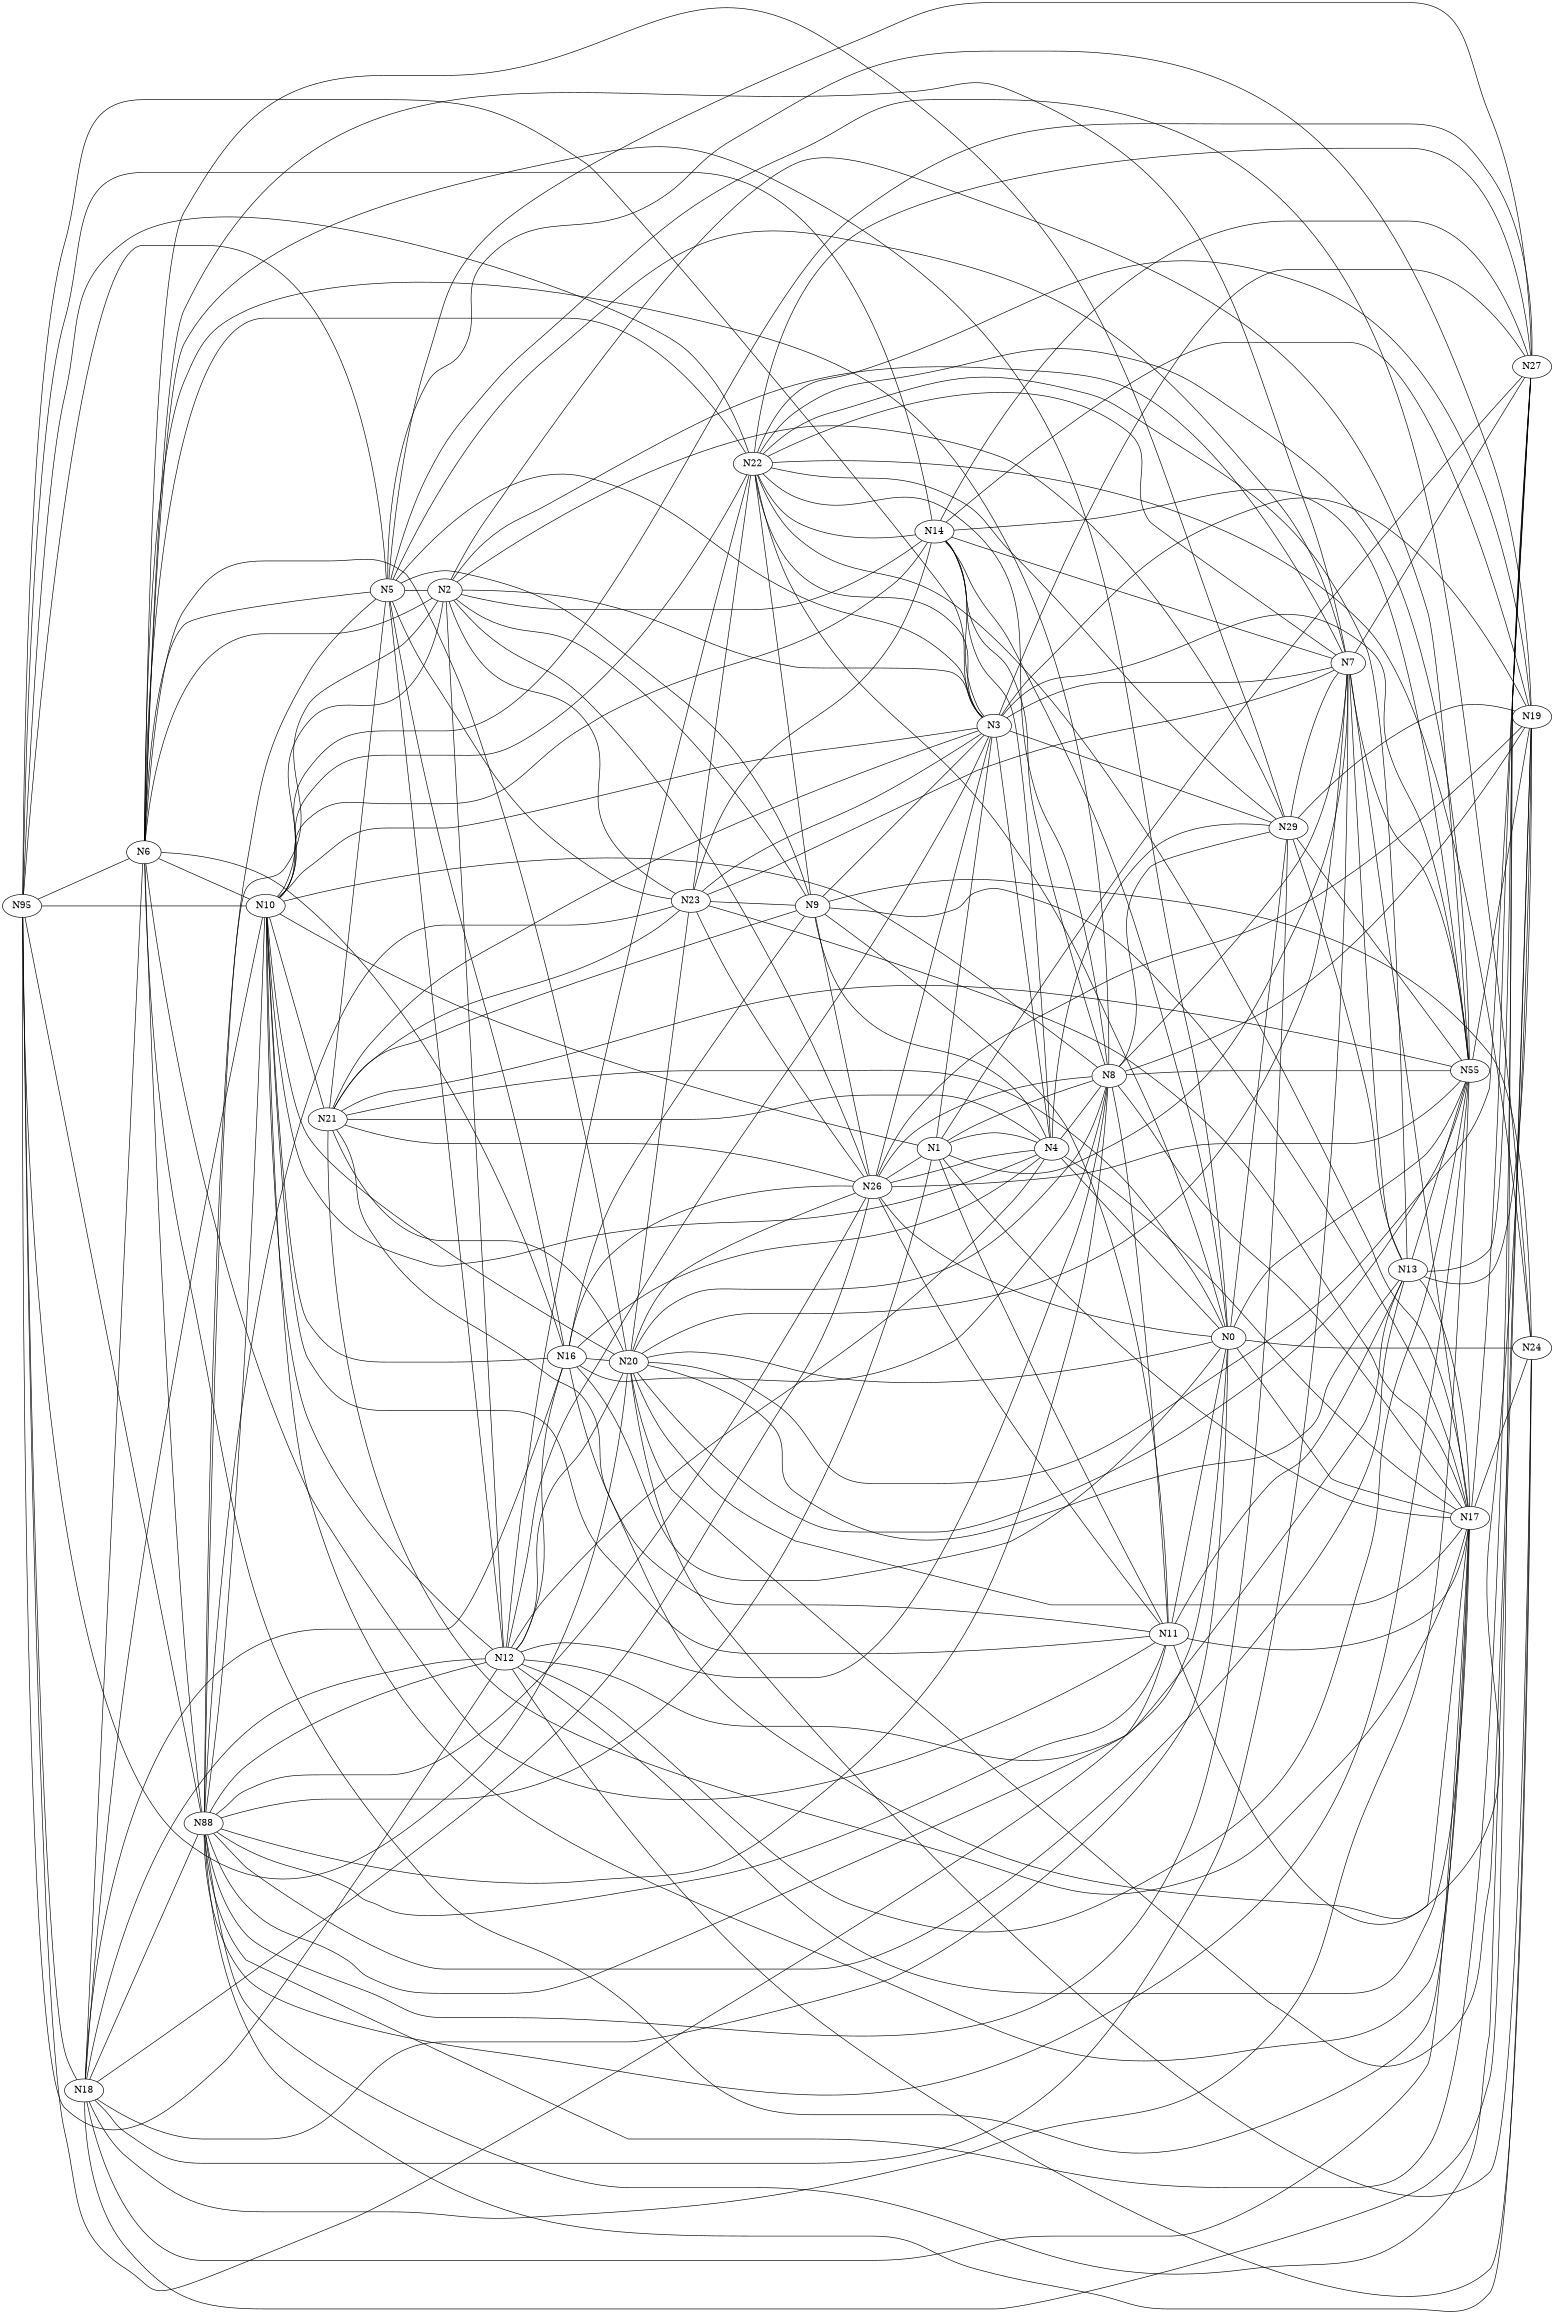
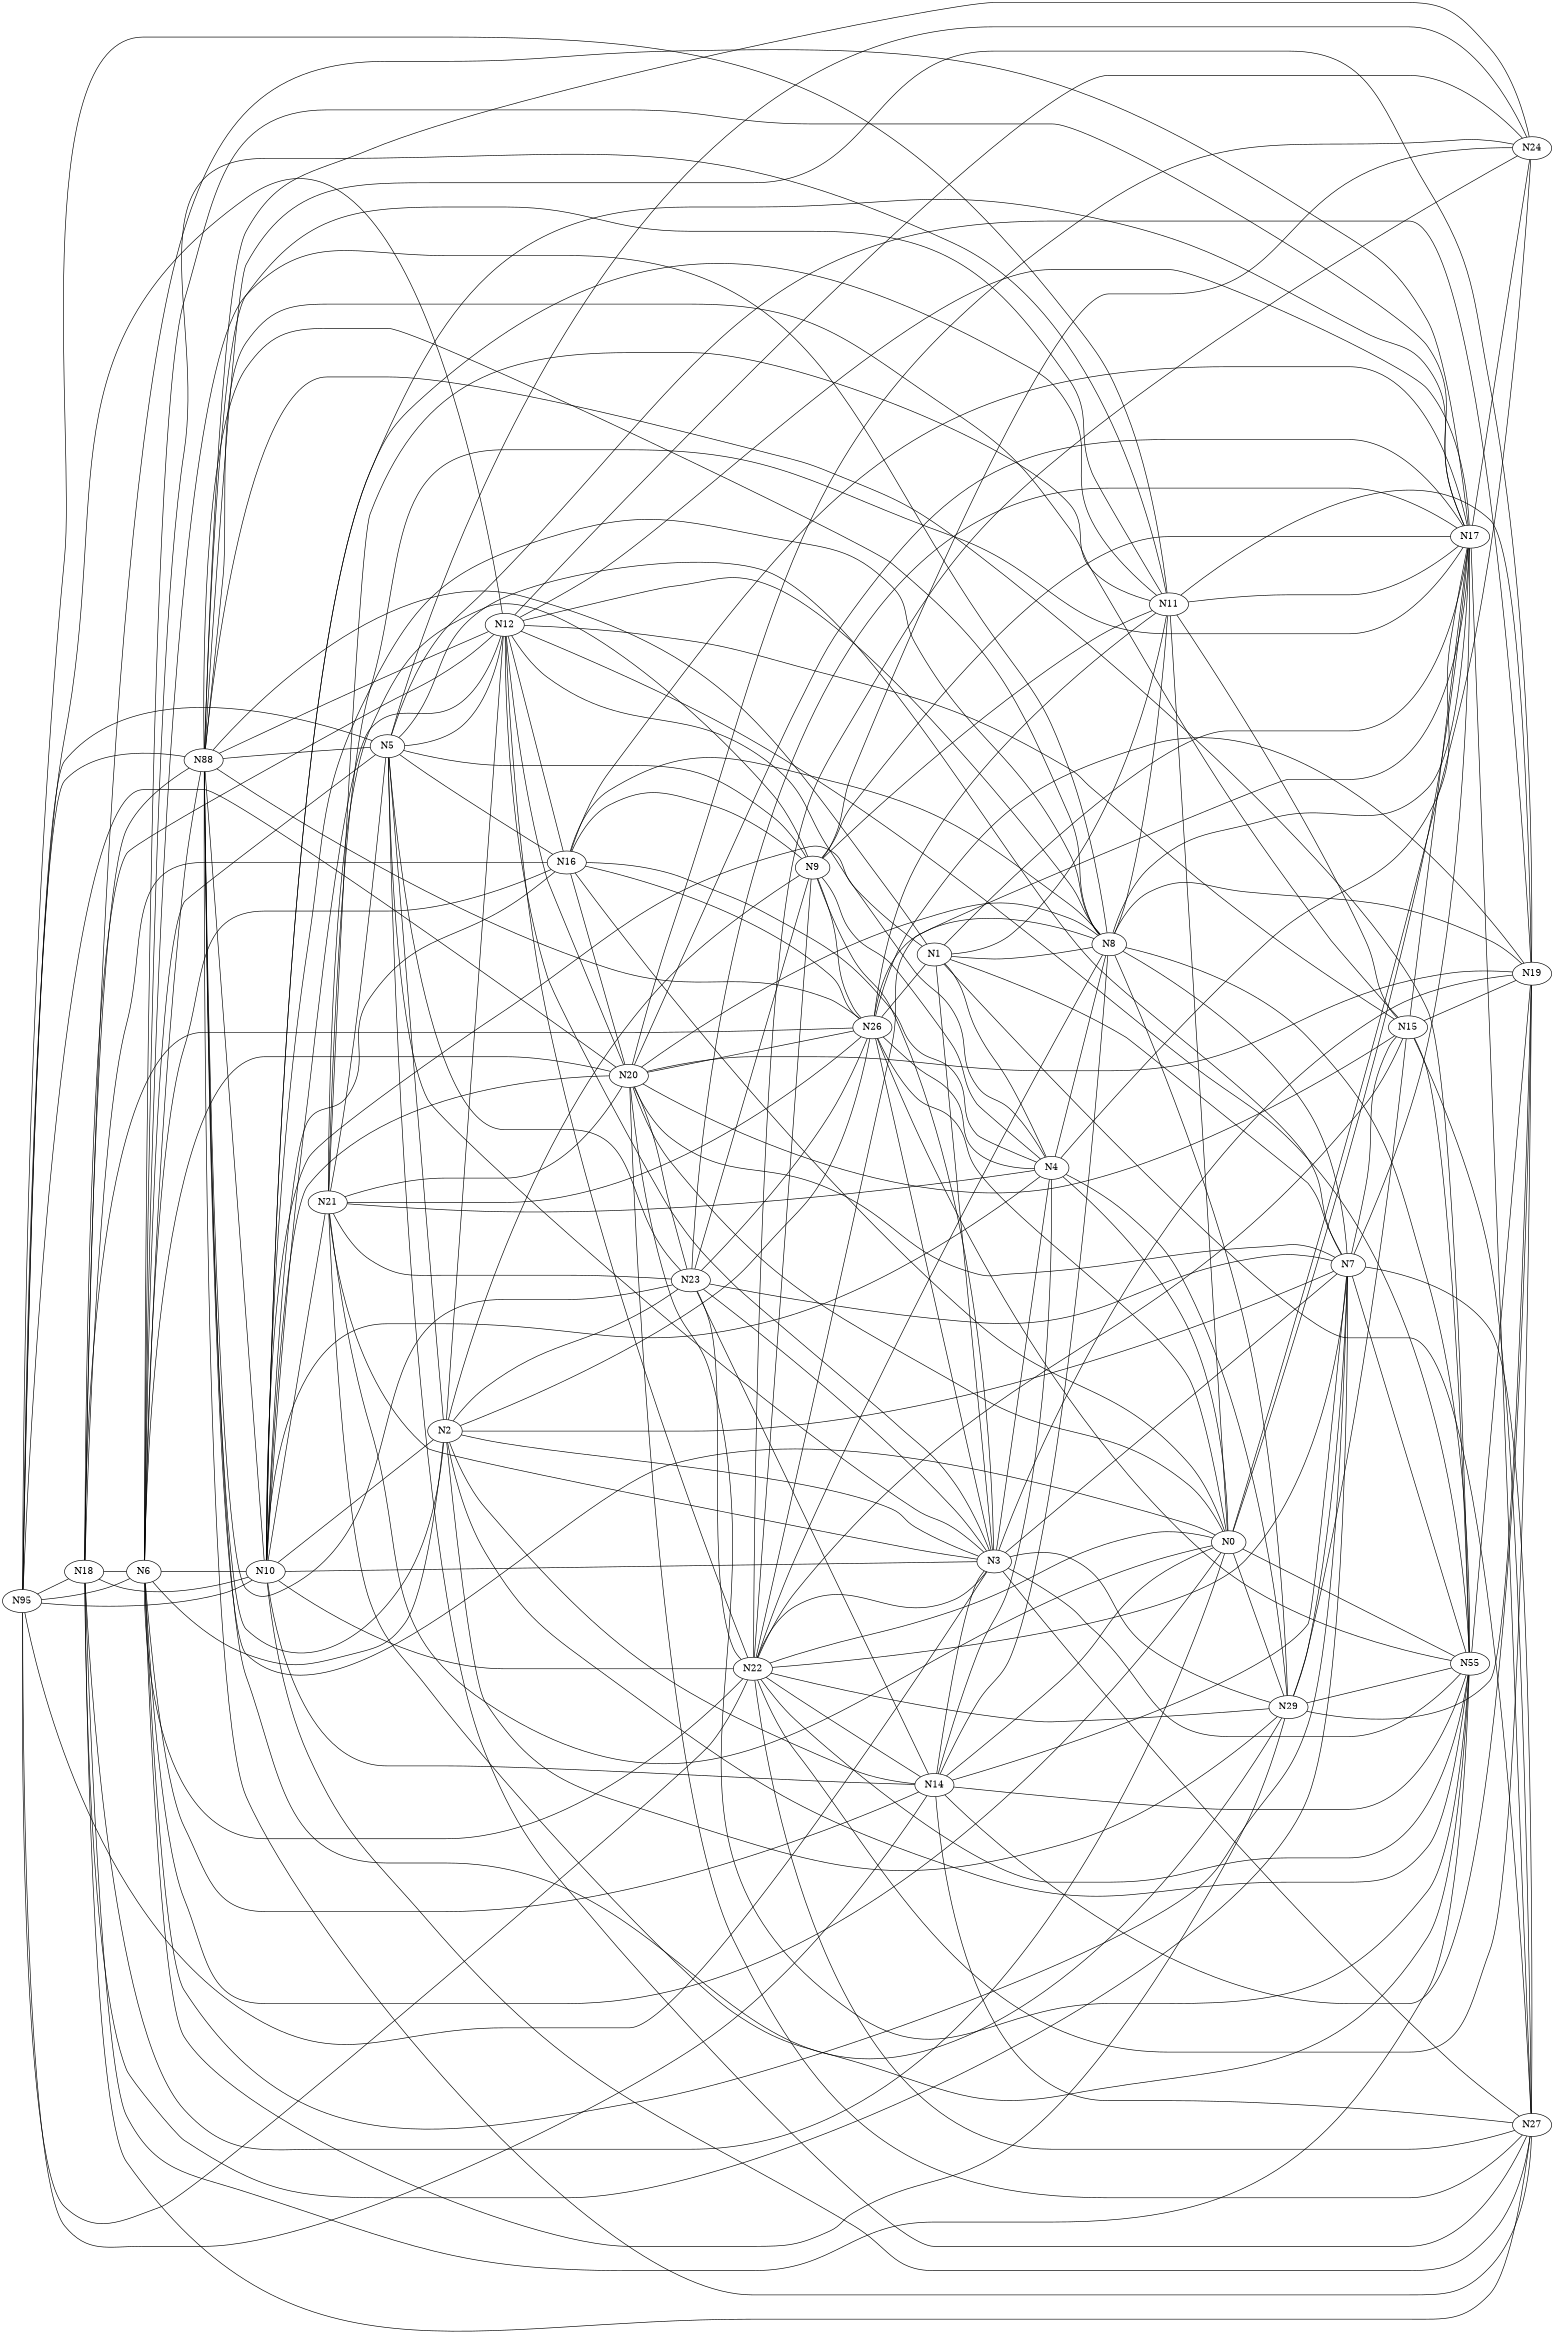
node "N13": label "N13" -> "N15"
edge "N6" -- "N14": added
